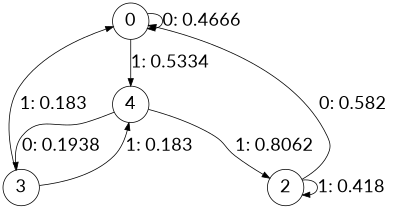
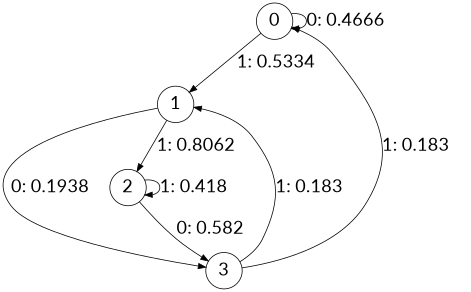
edge "2" -> "0": now "2" -> "3"
node "4": label "4" -> "1"
